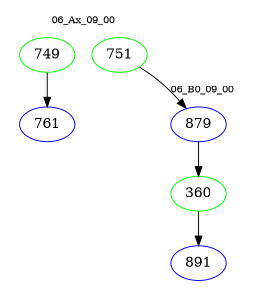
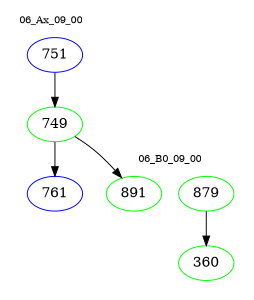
node "751": color green -> blue
edge "751" -> "879": now "751" -> "749"
node "879": color blue -> green
edge "360" -> "891": now "749" -> "891"
node "891": color blue -> green
